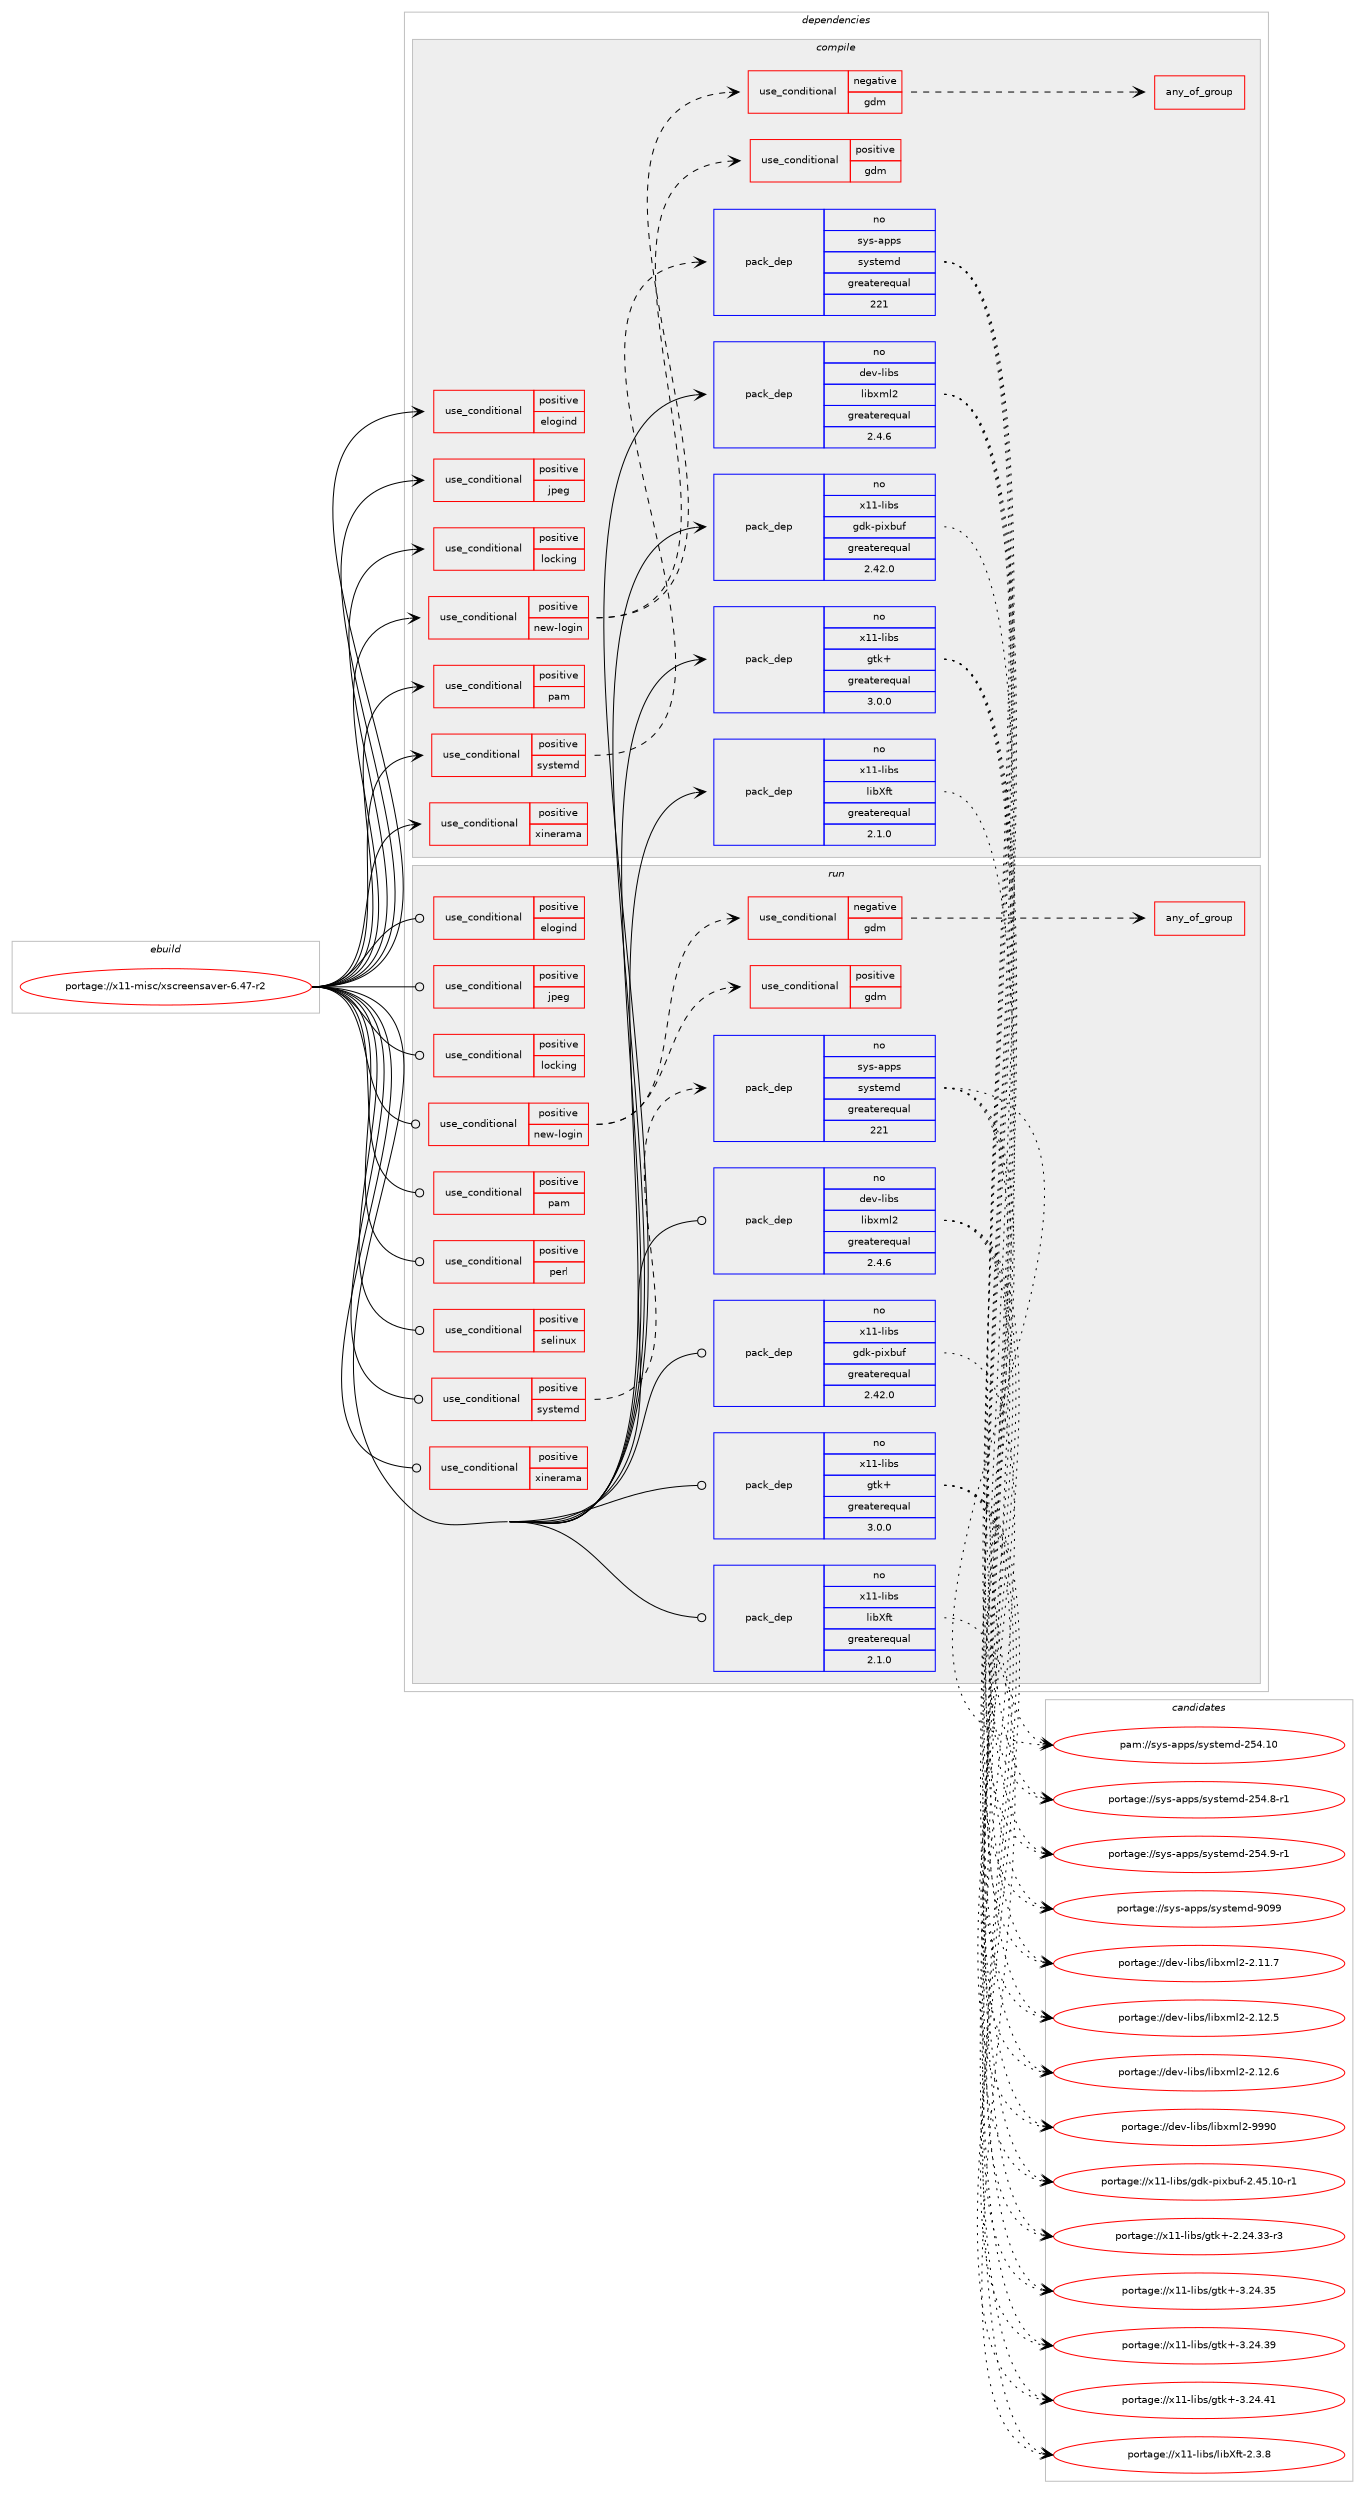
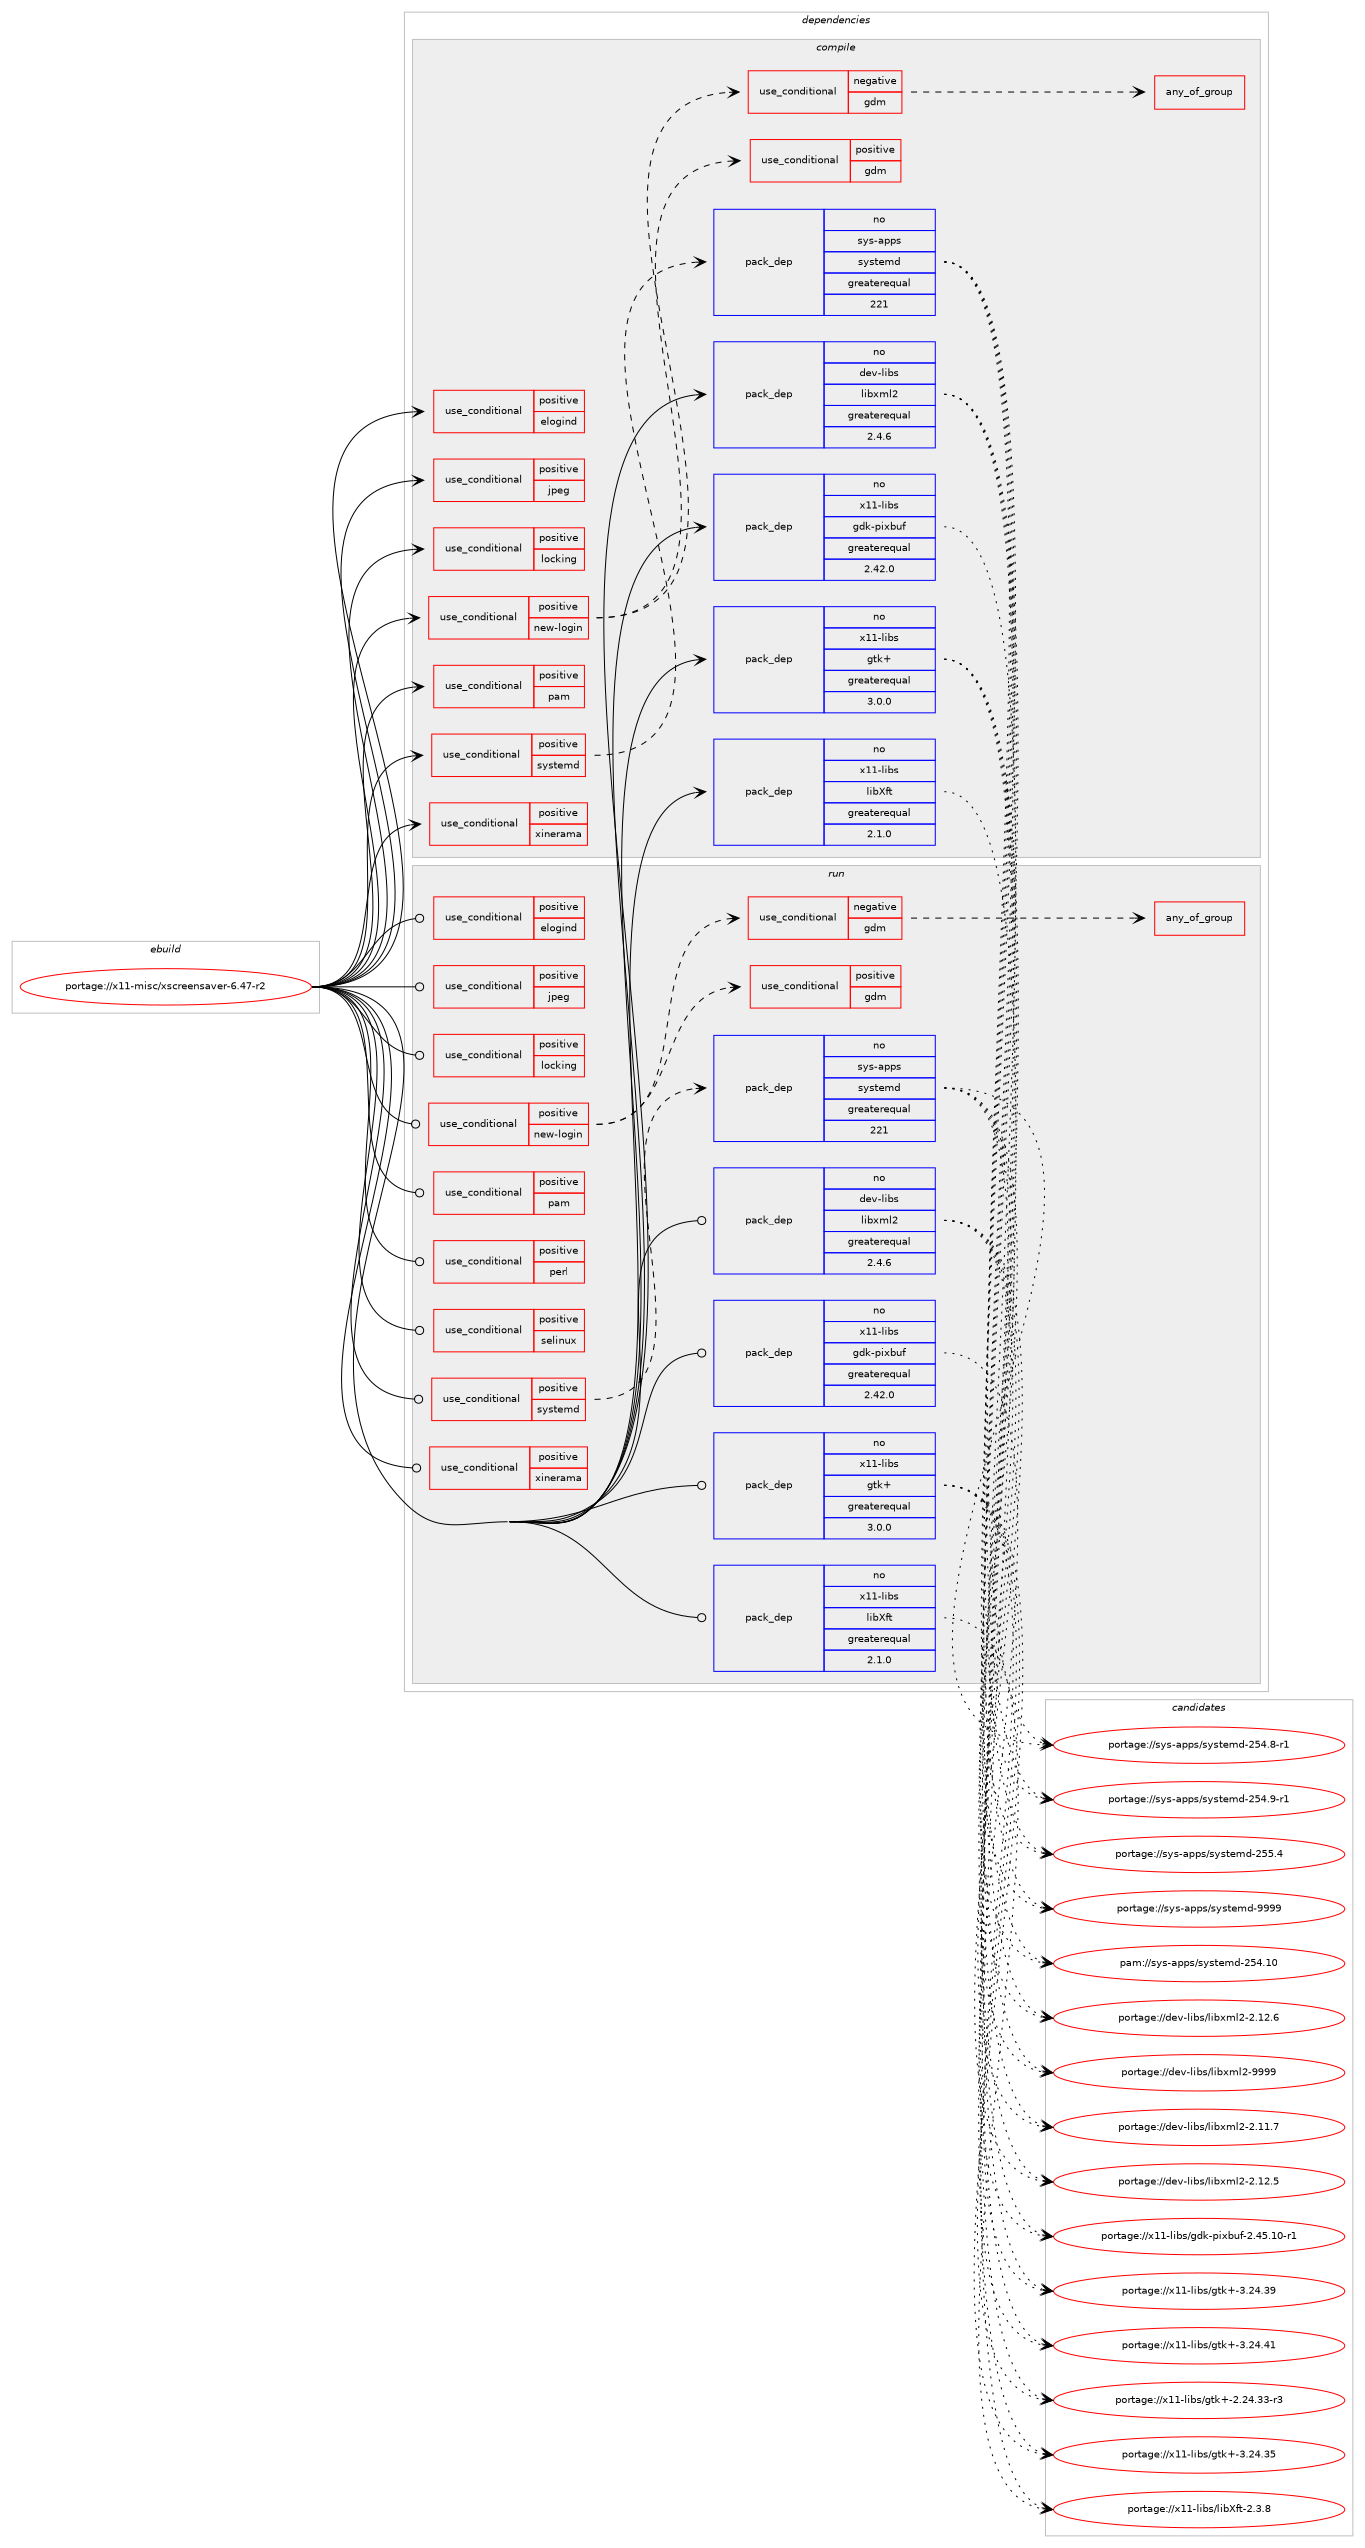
node "portage://sys-apps/systemd-255.4": added
node "portage://sys-apps/systemd-9099": label "portage://sys-apps/systemd-9099" -> "portage://sys-apps/systemd-9999"
node "portage://dev-libs/libxml2-9990": label "portage://dev-libs/libxml2-9990" -> "portage://dev-libs/libxml2-9999"
